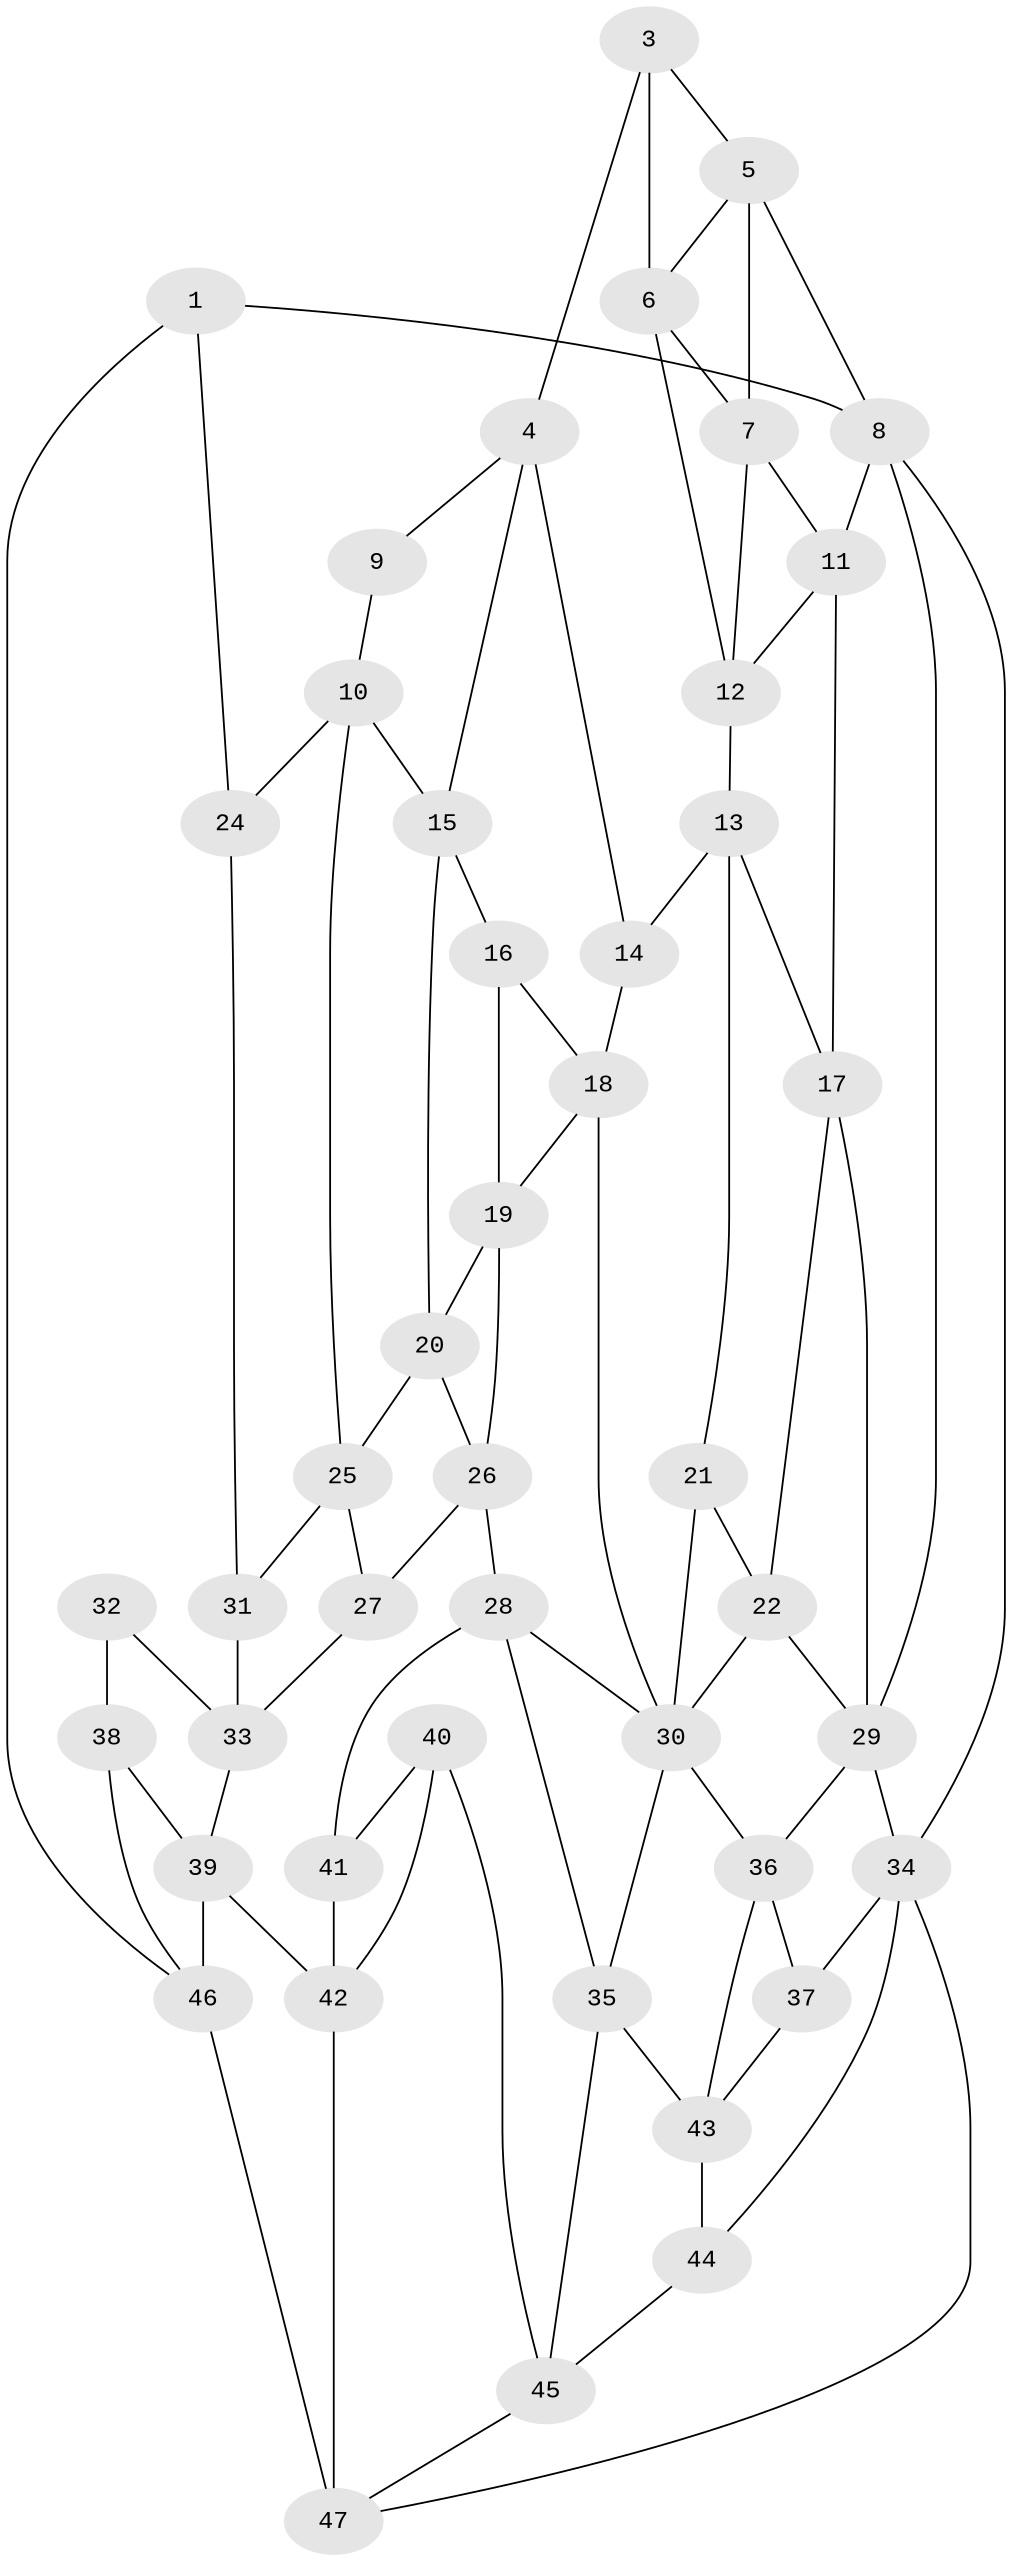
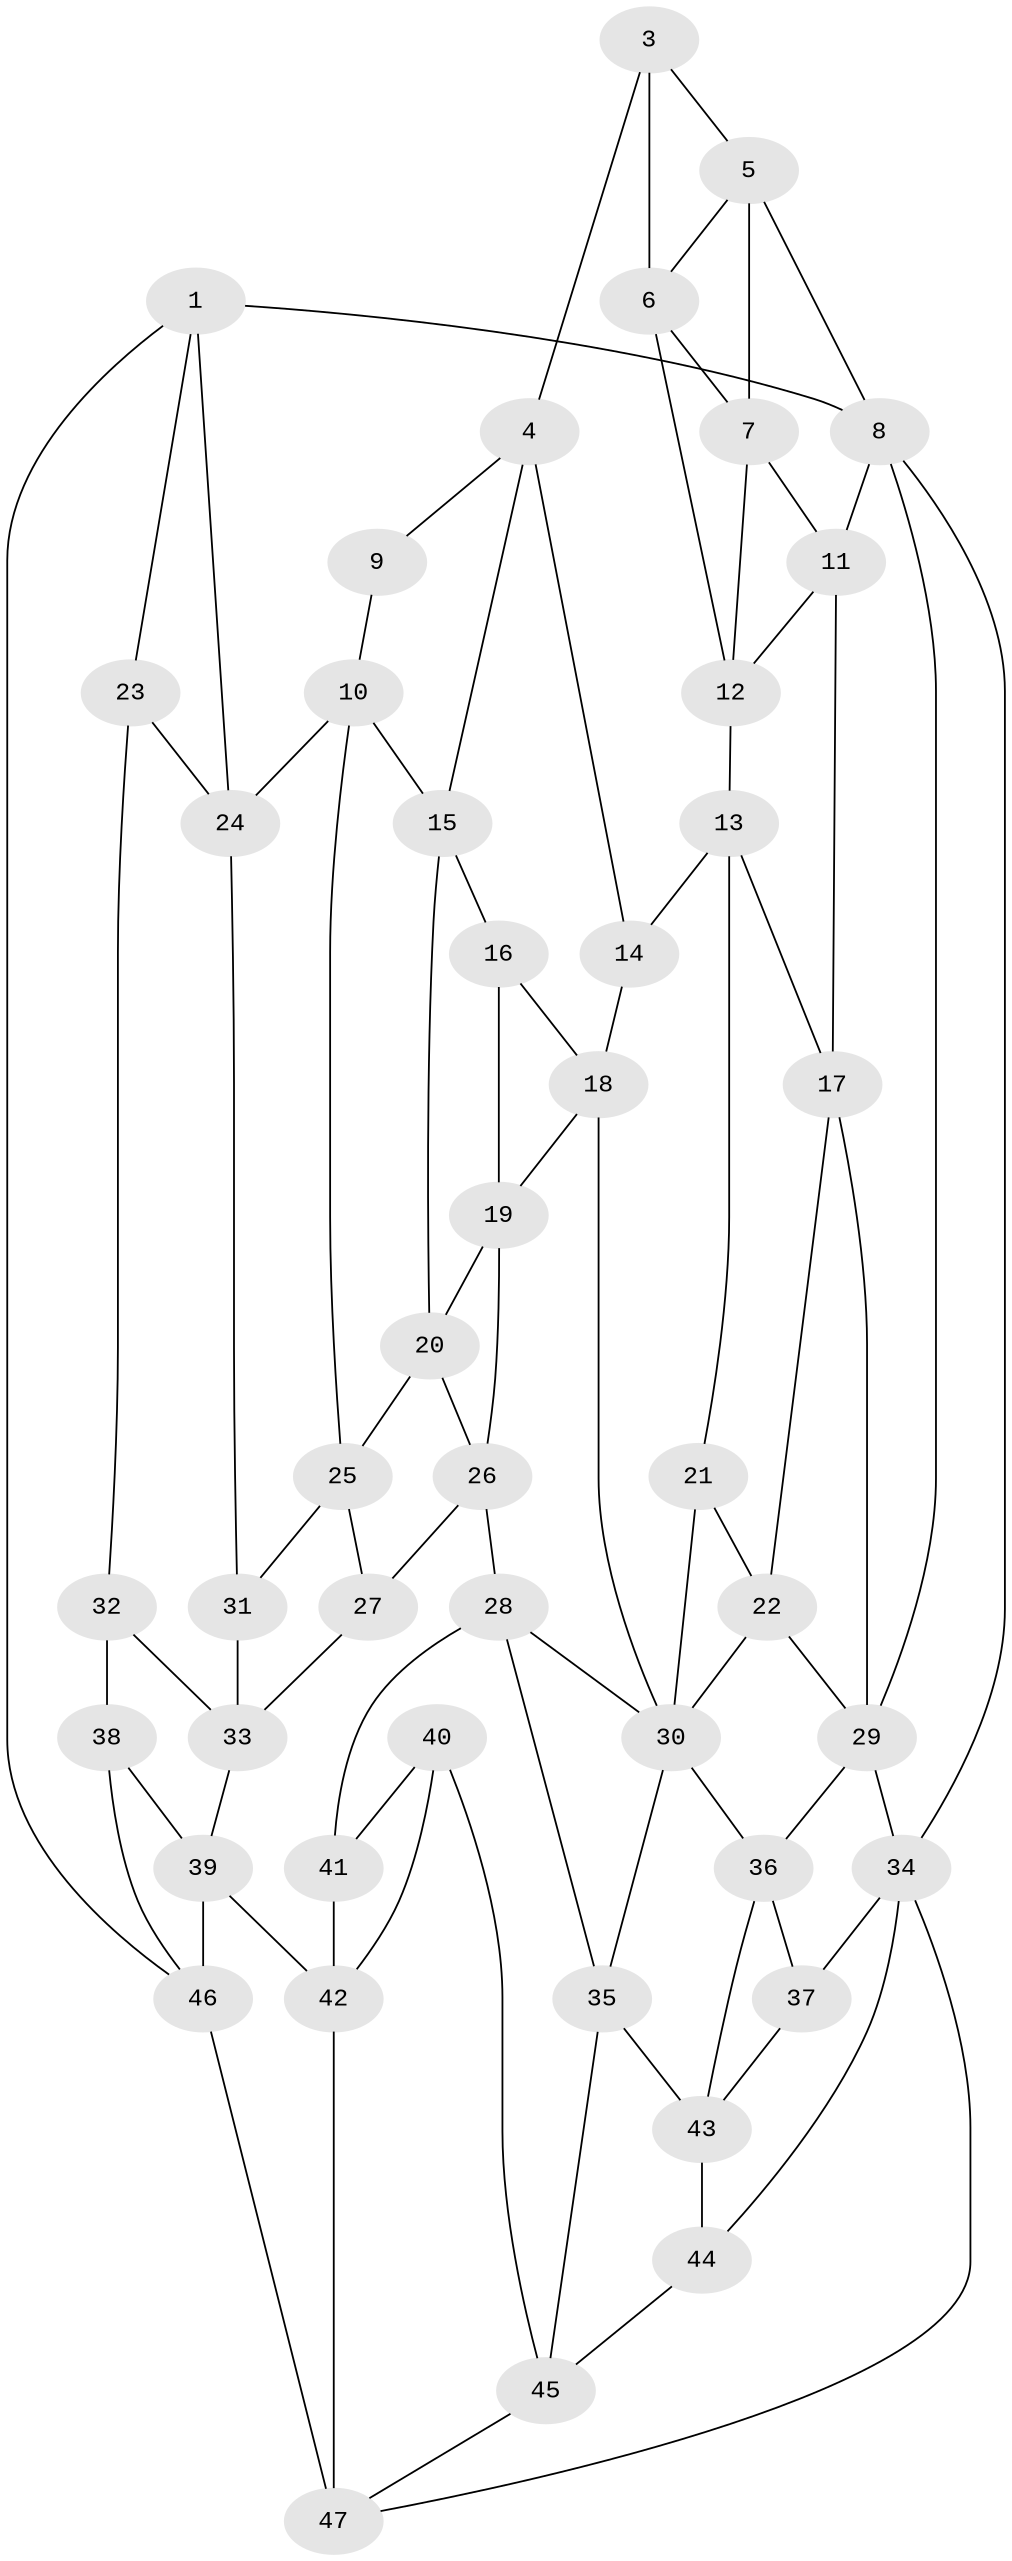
node "23": added
